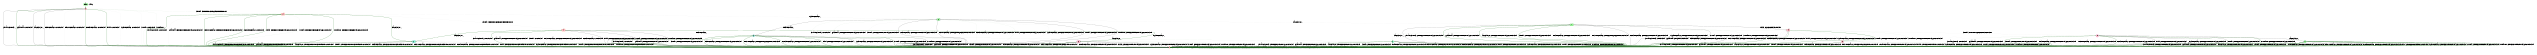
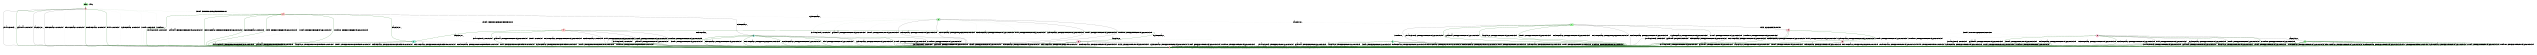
edge "8" -> "5": now "2" -> "5"
edge "9" -> "6": label "ChangeCipherSpec / -" -> "ServerHelloDone / -"
